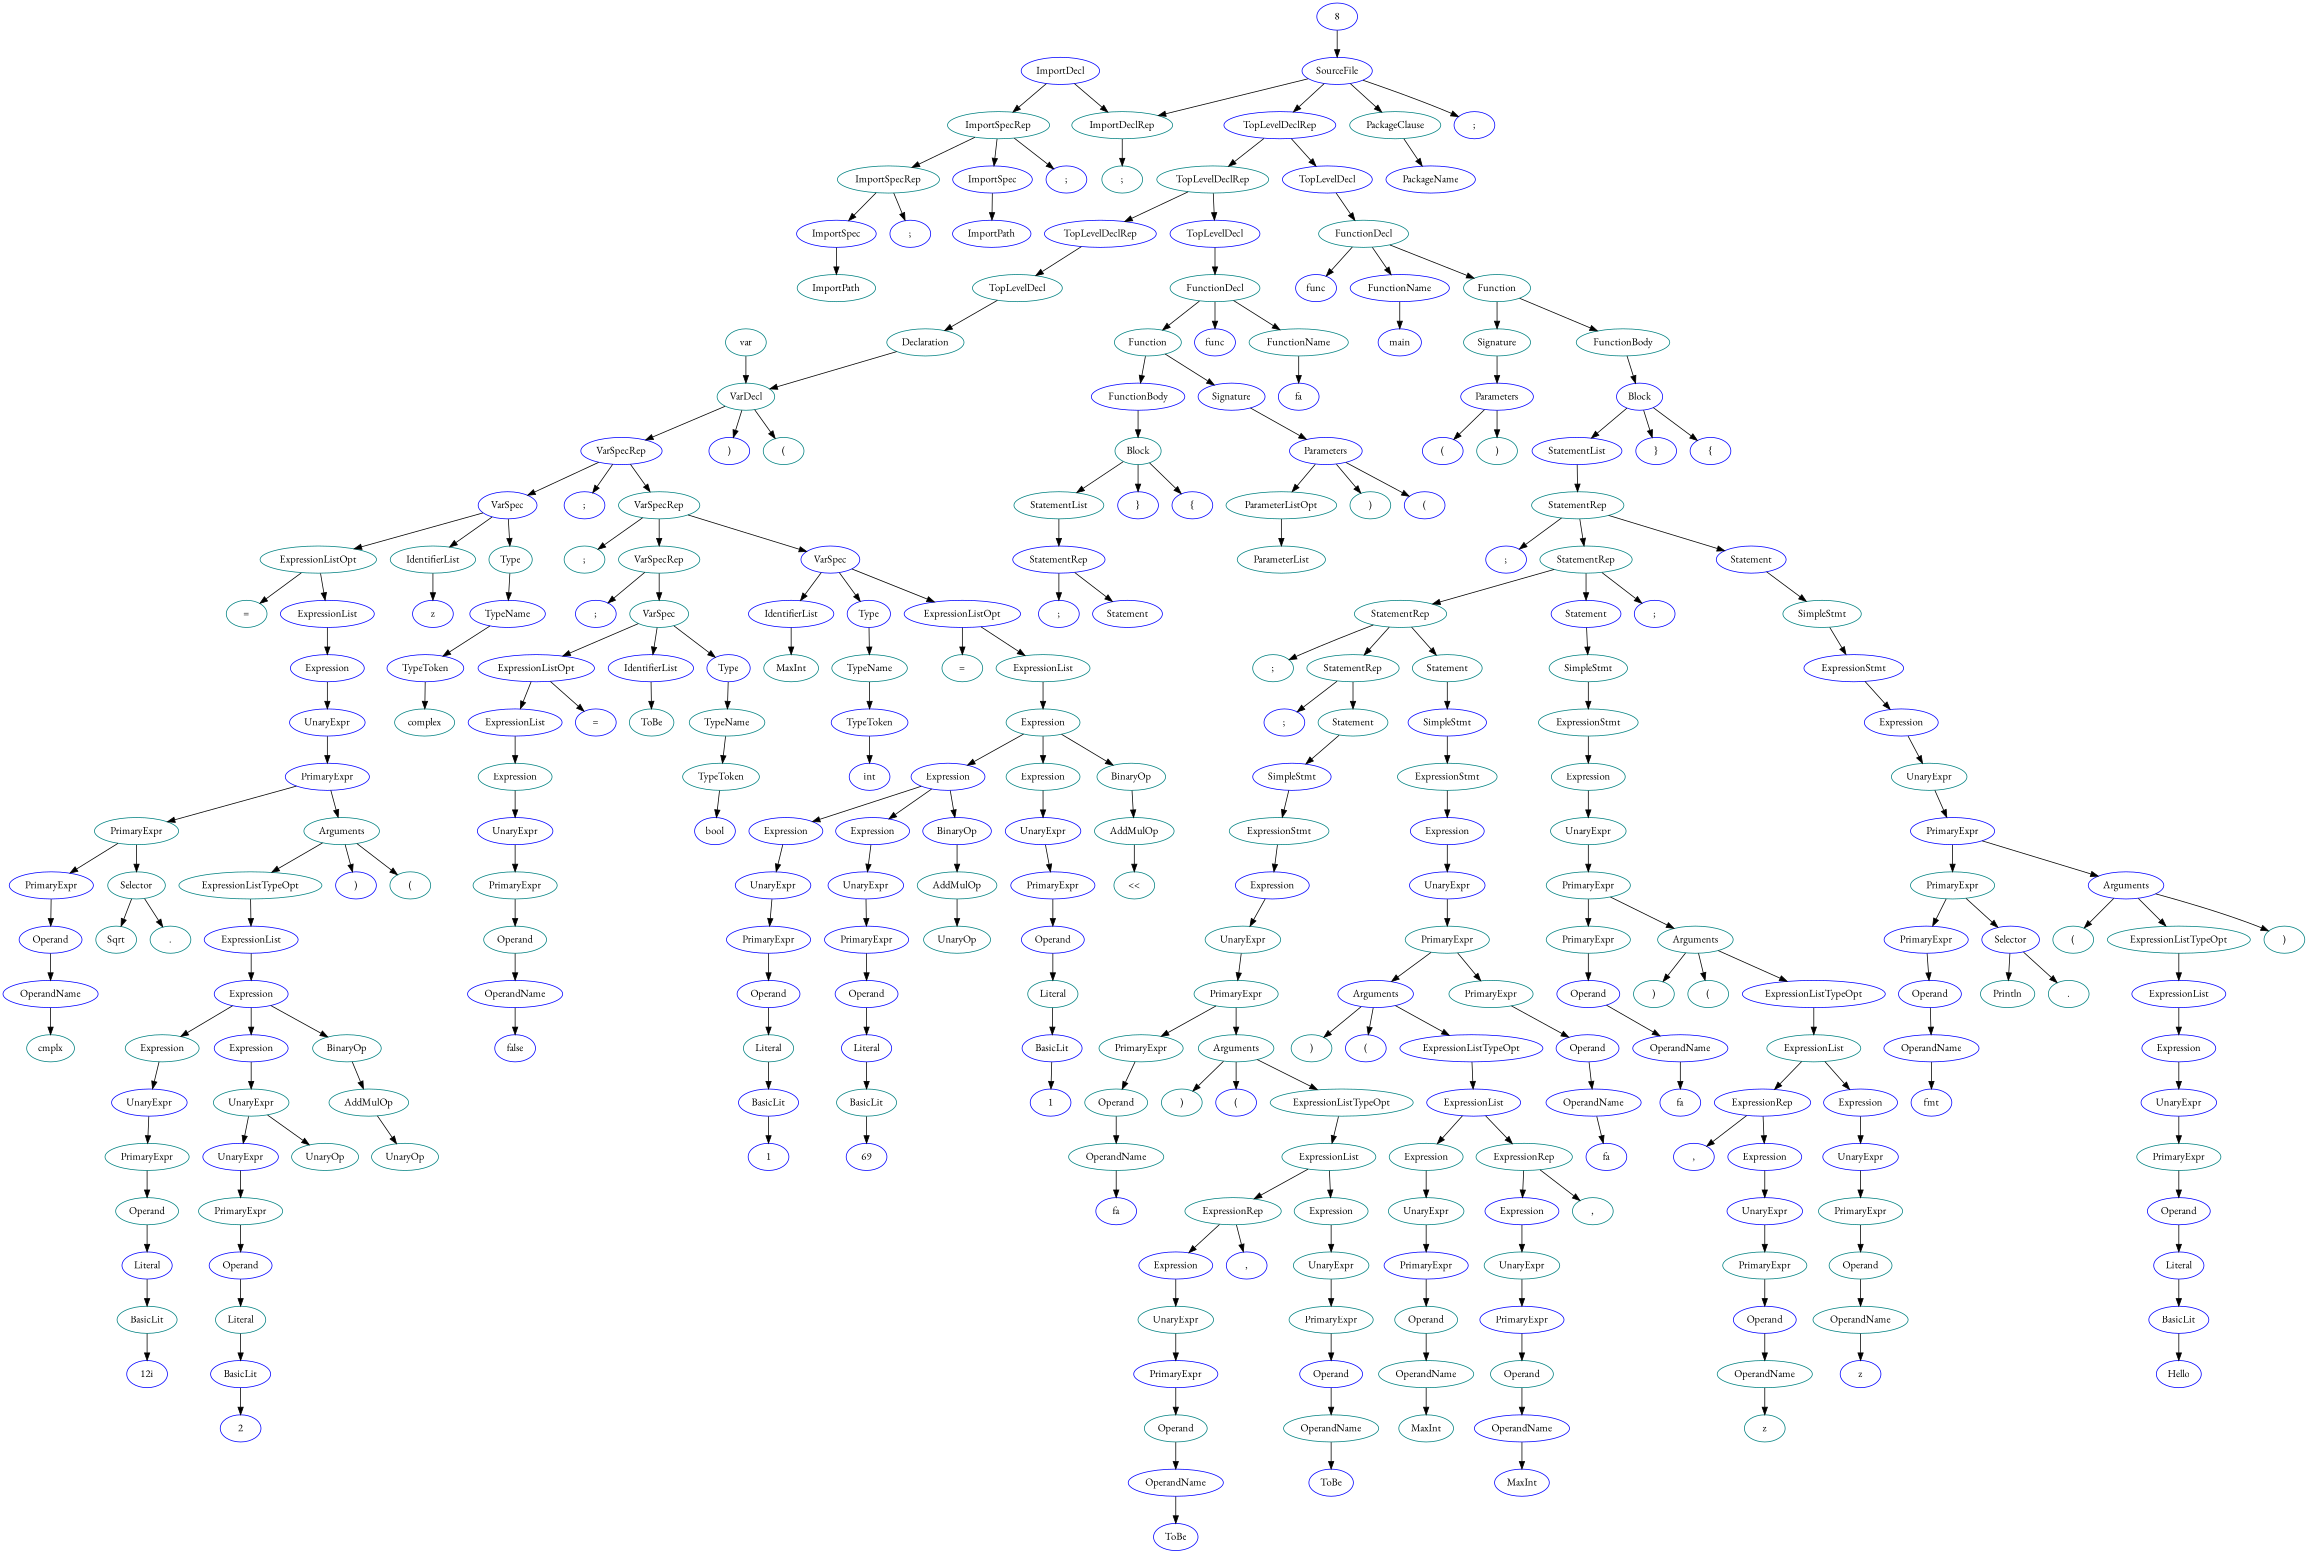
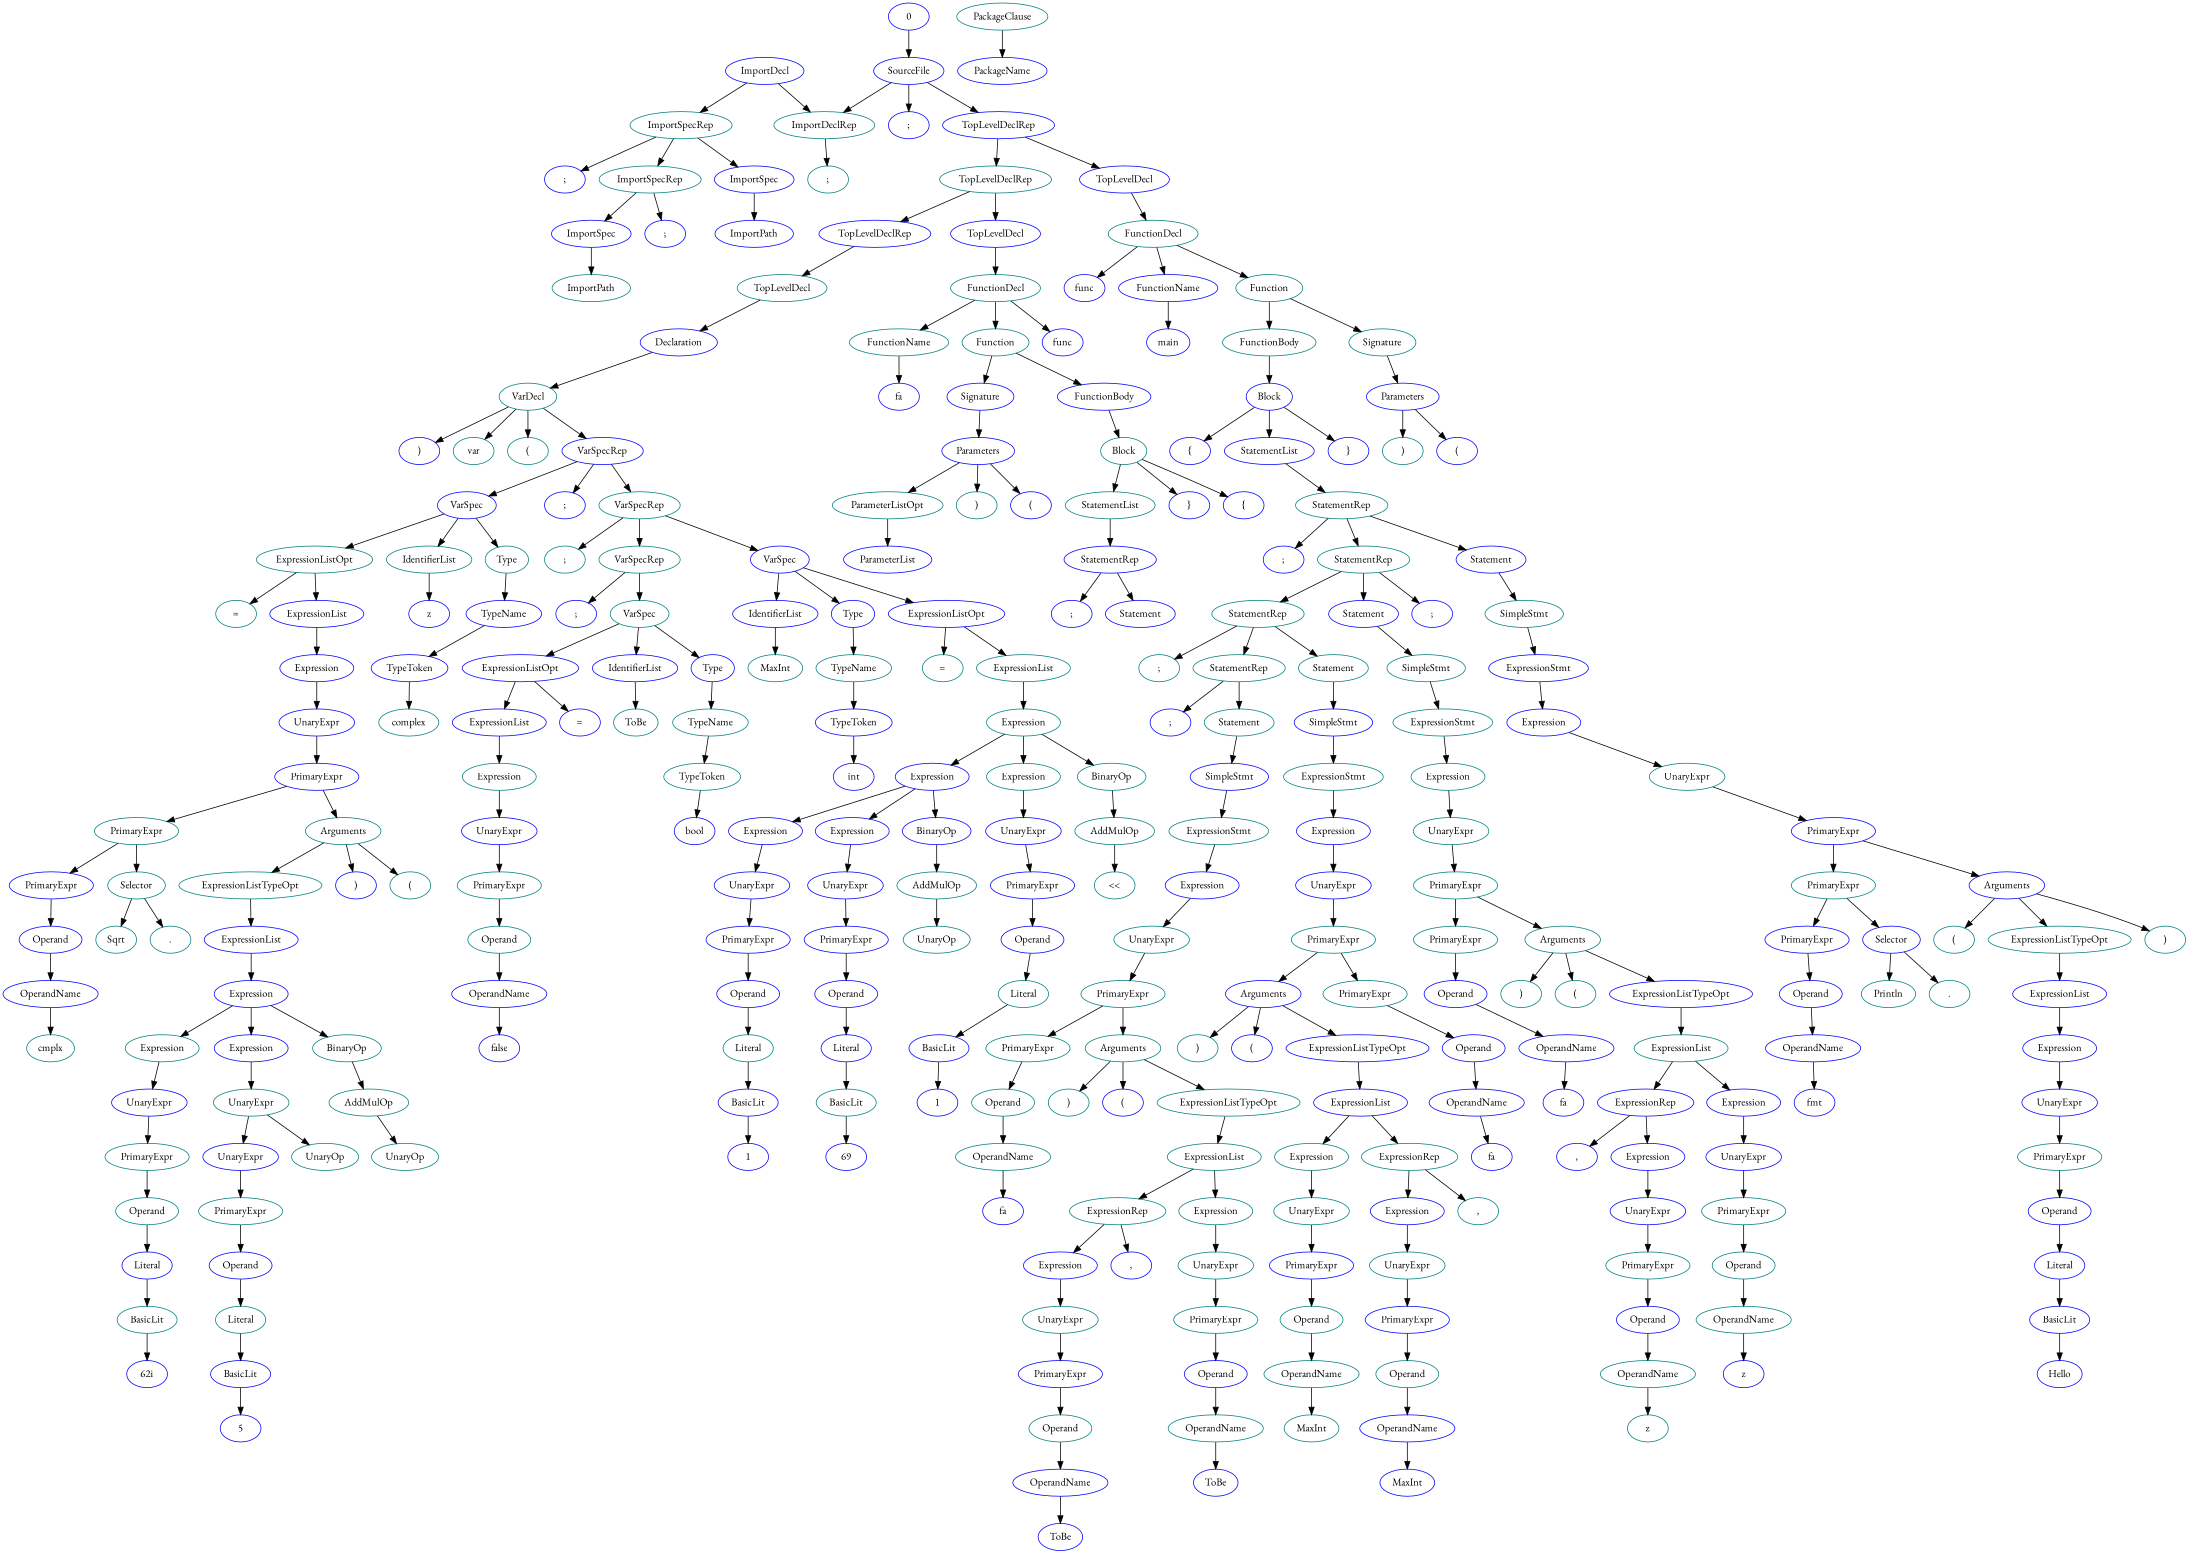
node "8": label "8" -> "0"
edge "SourceFile" -> "PackageClause": removed
node "Declaration": color teal -> blue
edge "var" -> "VarDecl": reversed
node "ParameterList": color teal -> blue
node "12i": label "12i" -> "62i"
node "2": label "2" -> "5"
